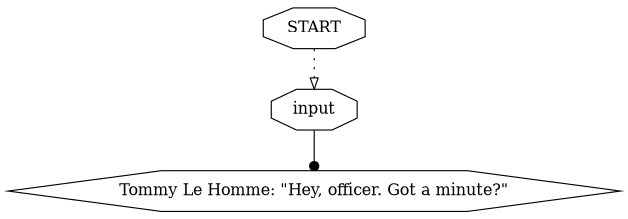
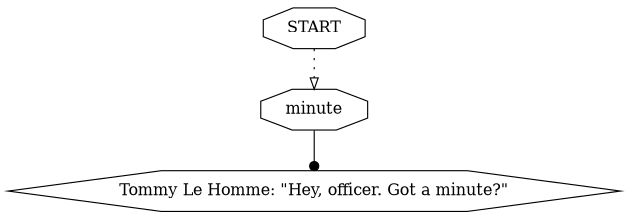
node "input": label "input" -> "minute"
